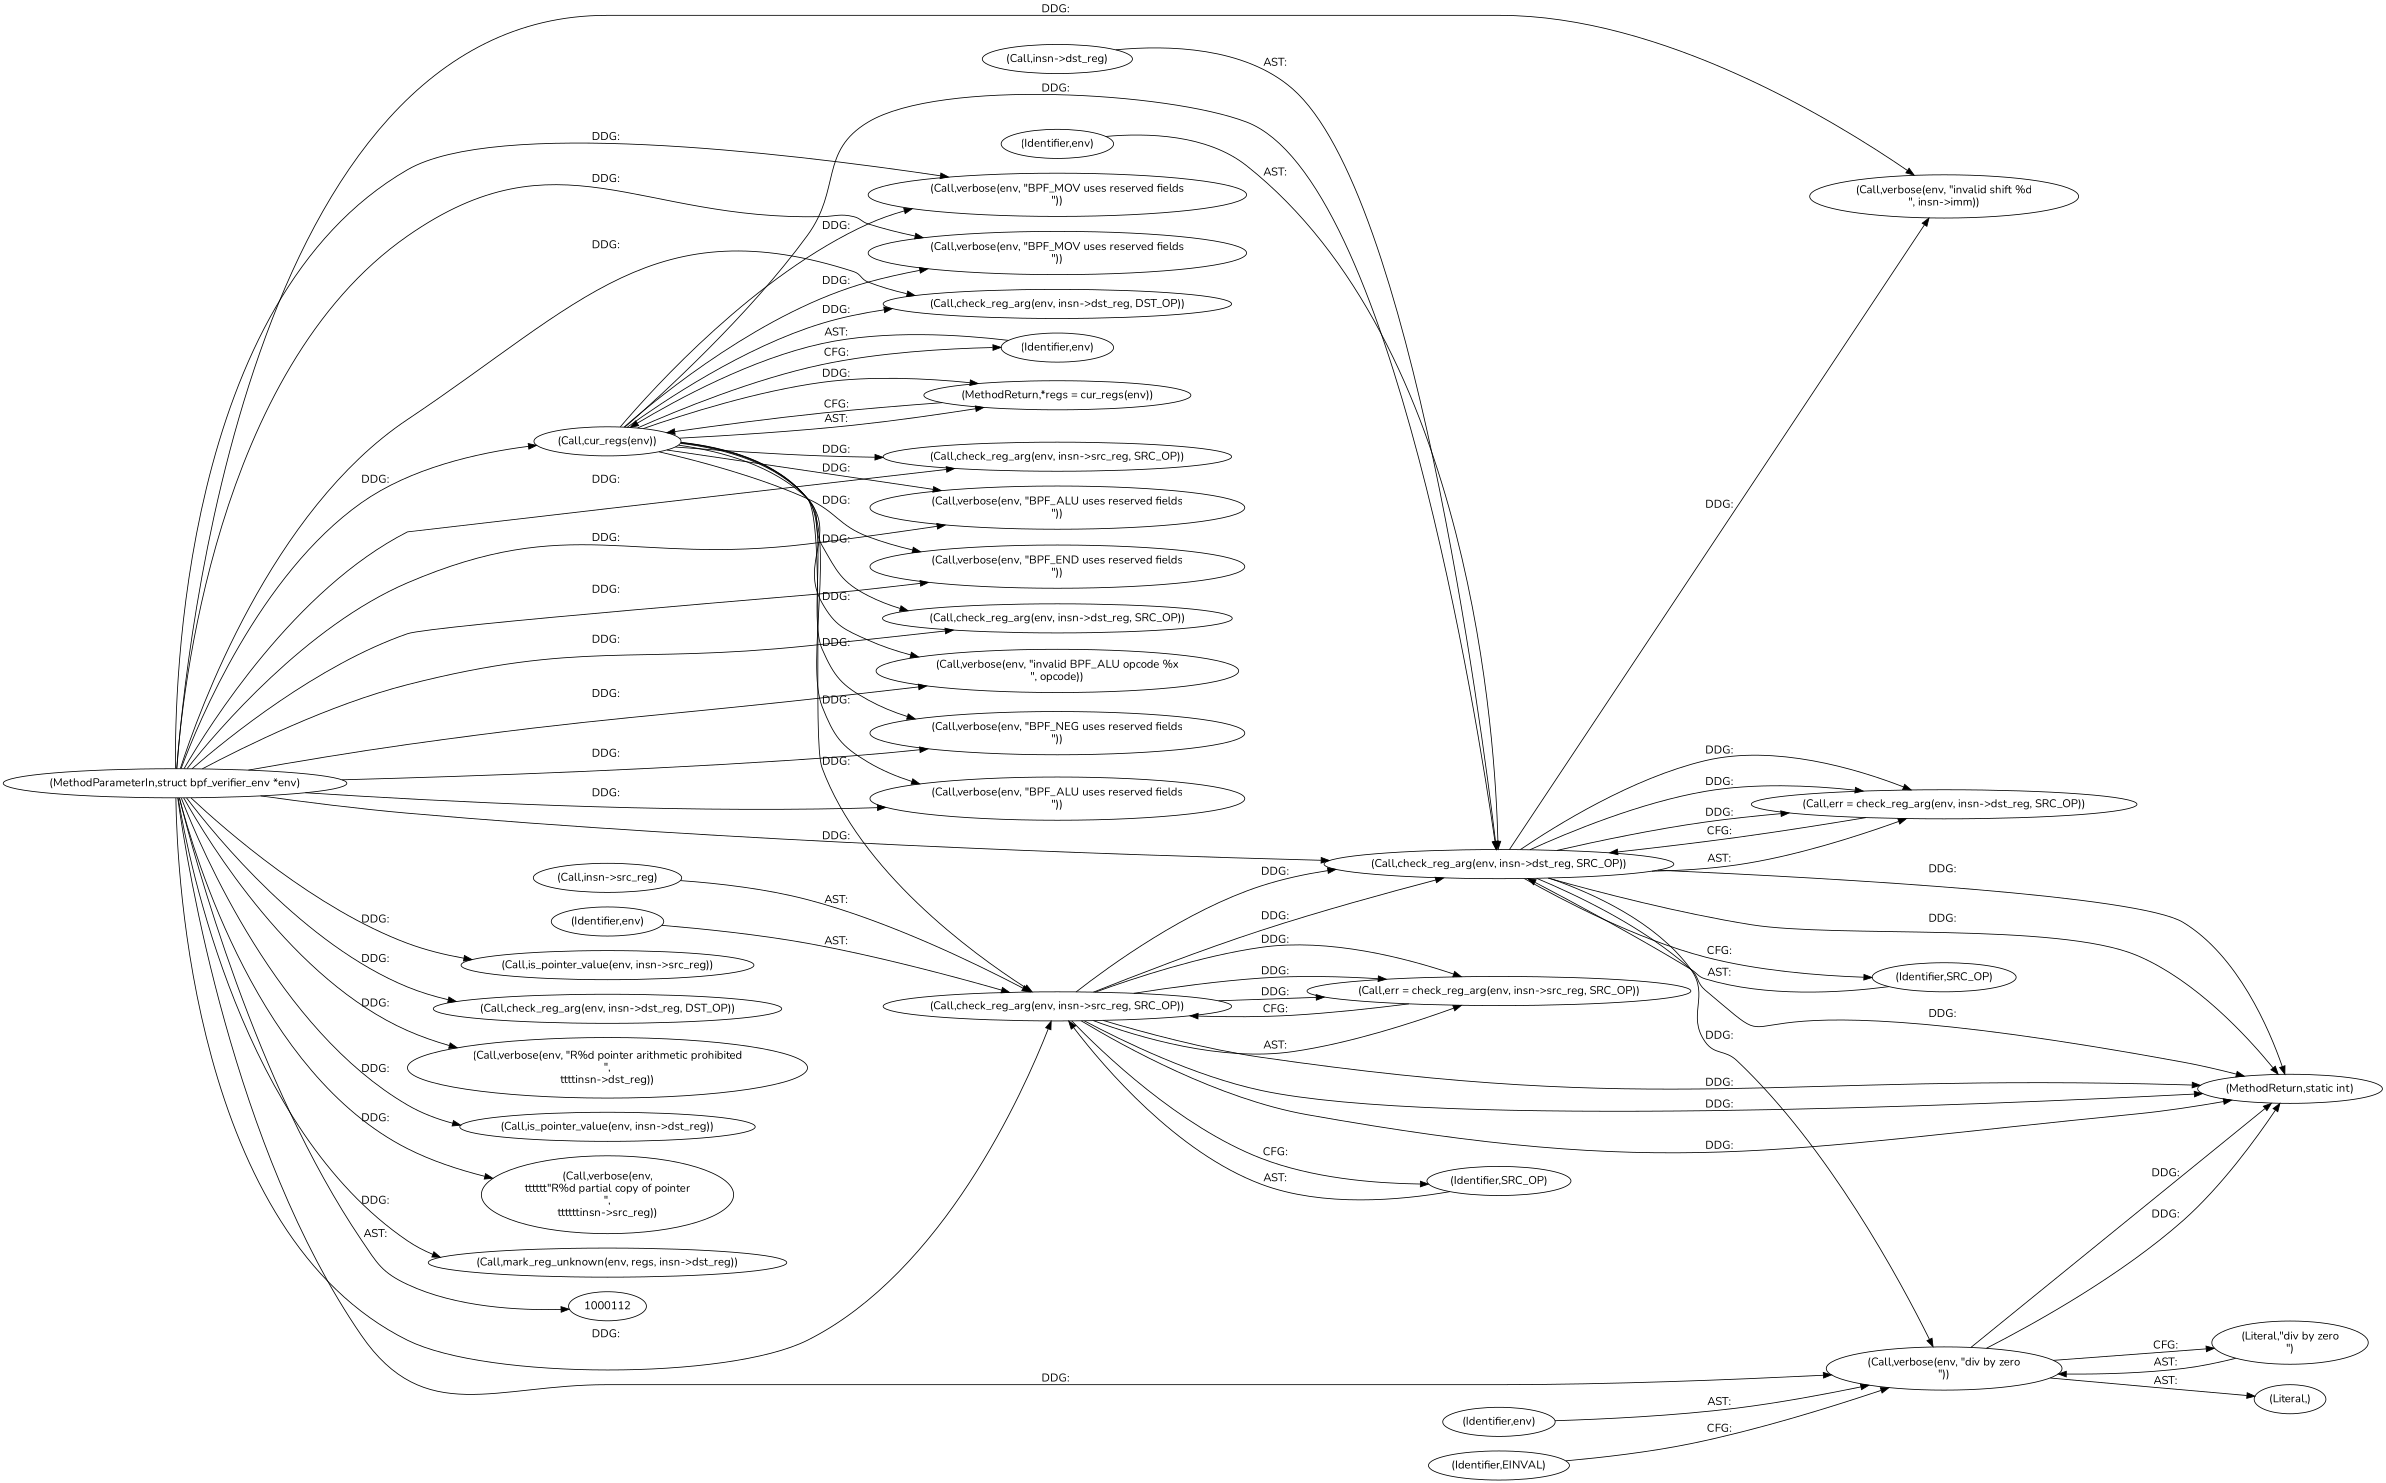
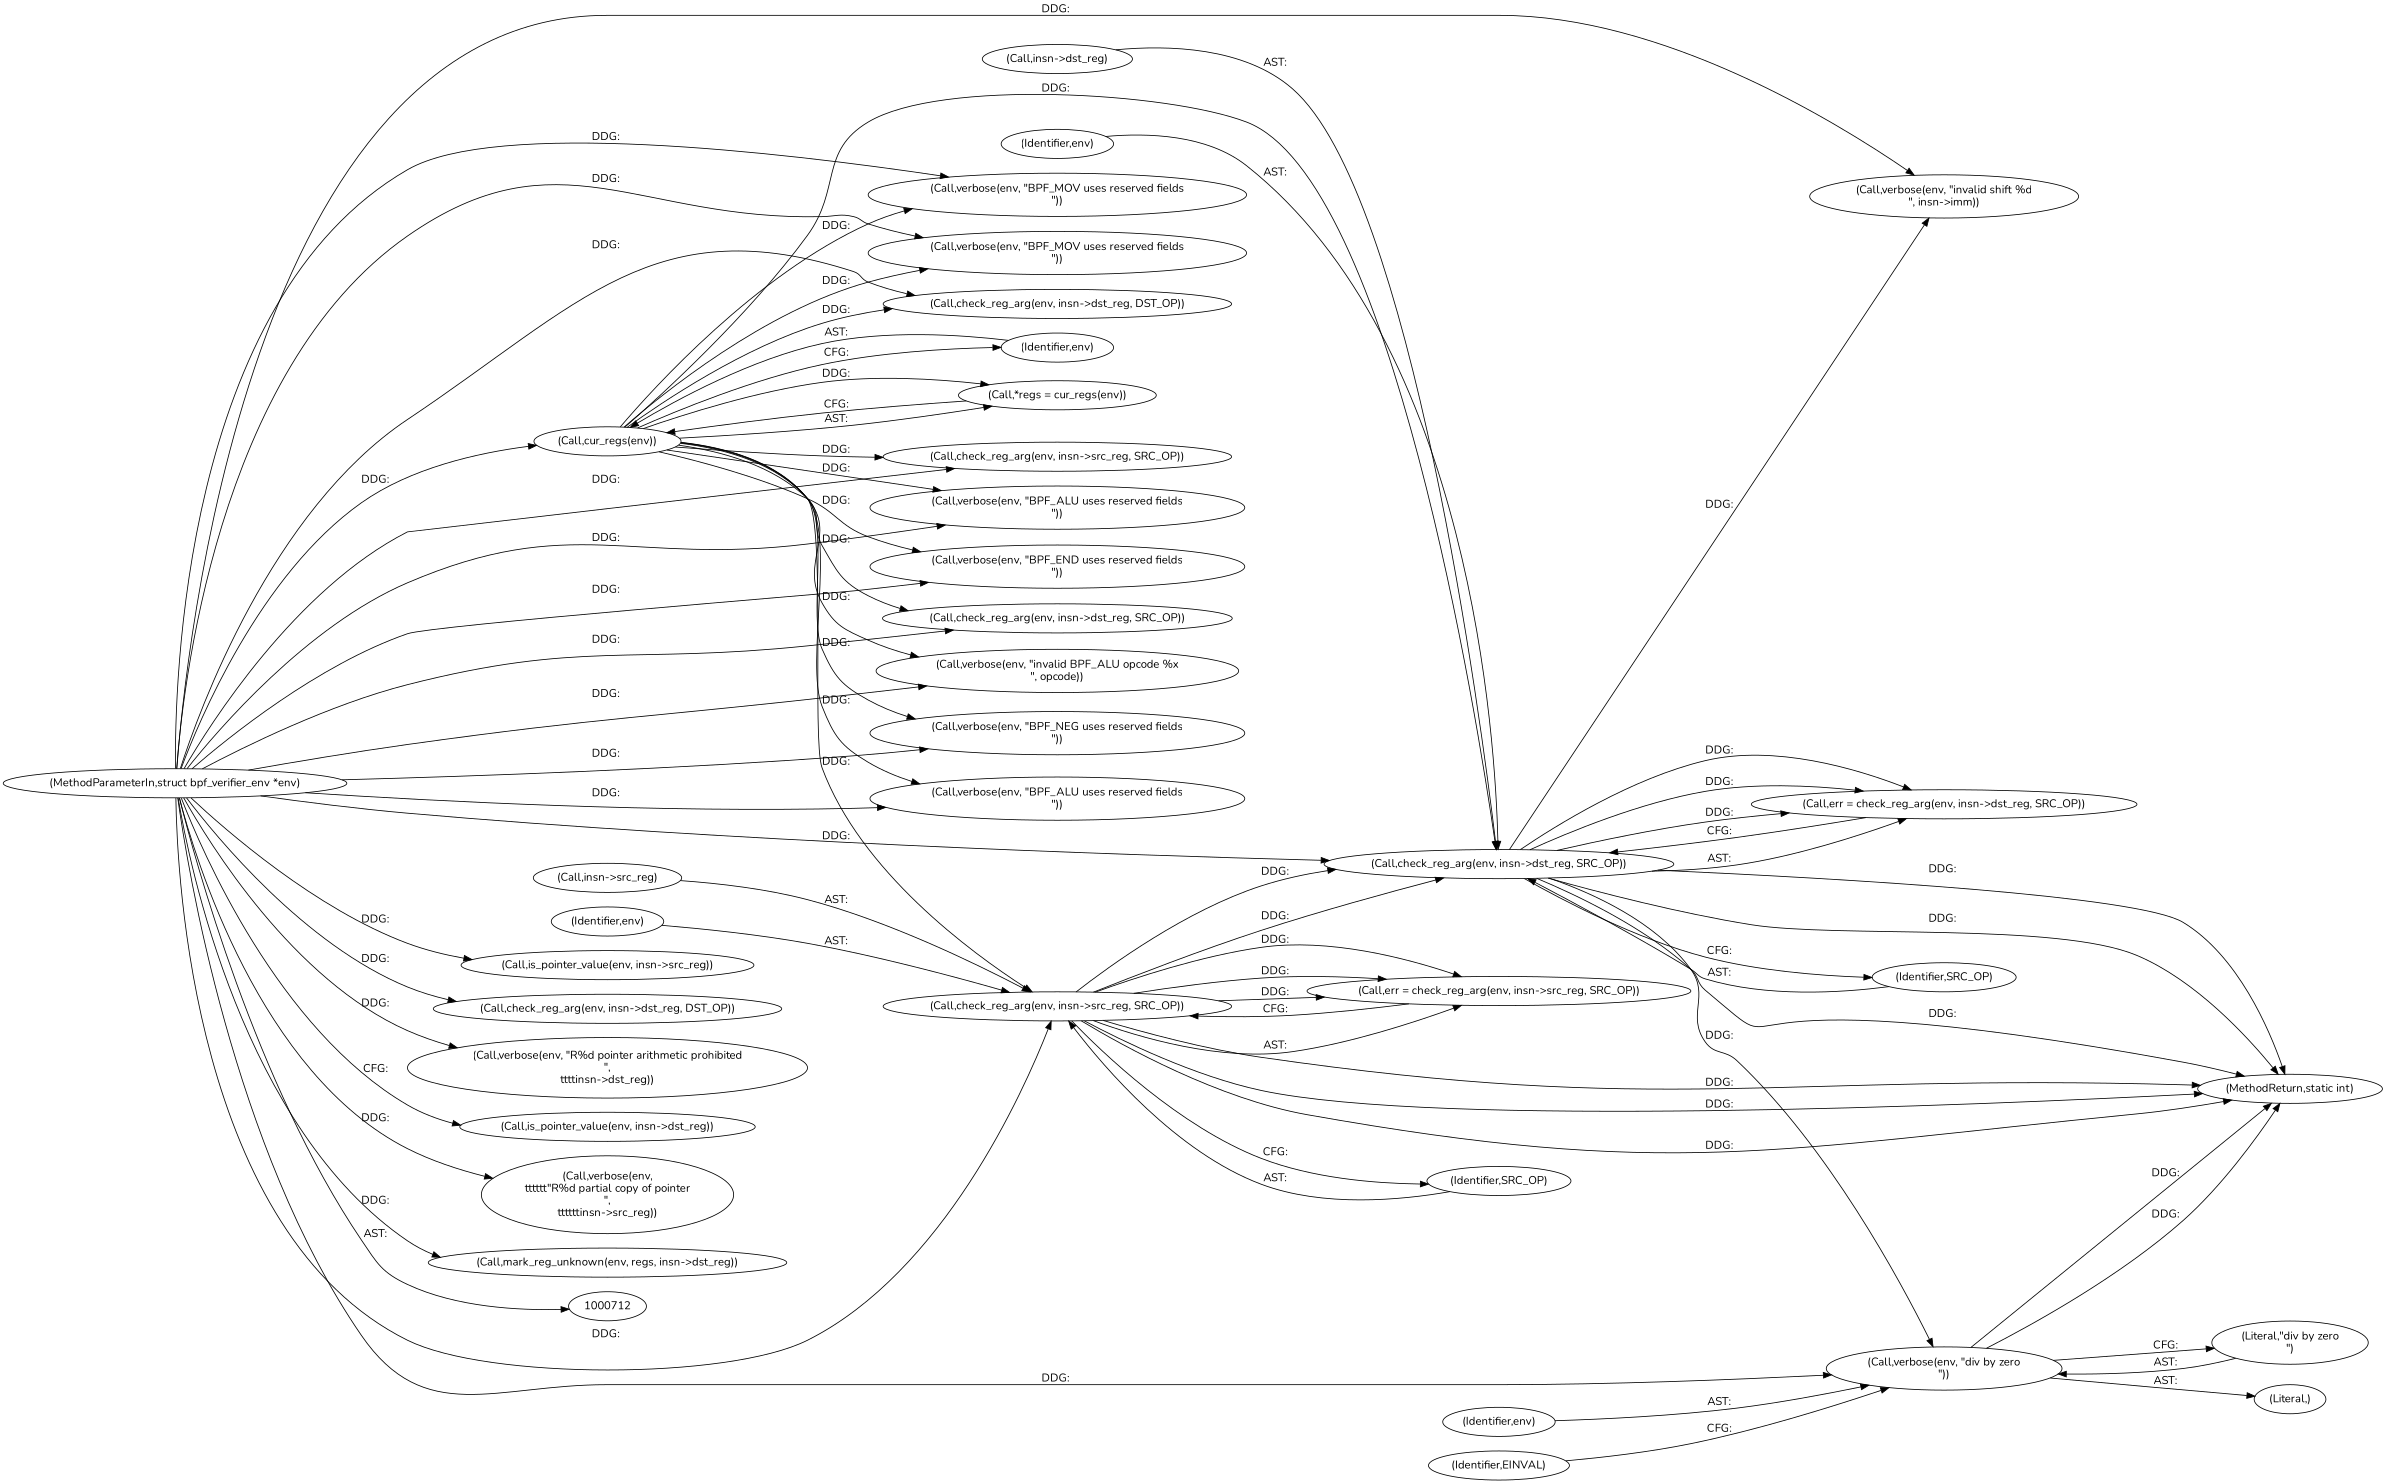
node "(MethodReturn,*regs = cur_regs(env))": label "(MethodReturn,*regs = cur_regs(env))" -> "(Call,*regs = cur_regs(env))"
edge "(MethodParameterIn,struct bpf_verifier_env *env)" -> "(Call,is_pointer_value(env, insn->dst_reg))": label "DDG: " -> "CFG: "
node "1000112": label "1000112" -> "1000712"
